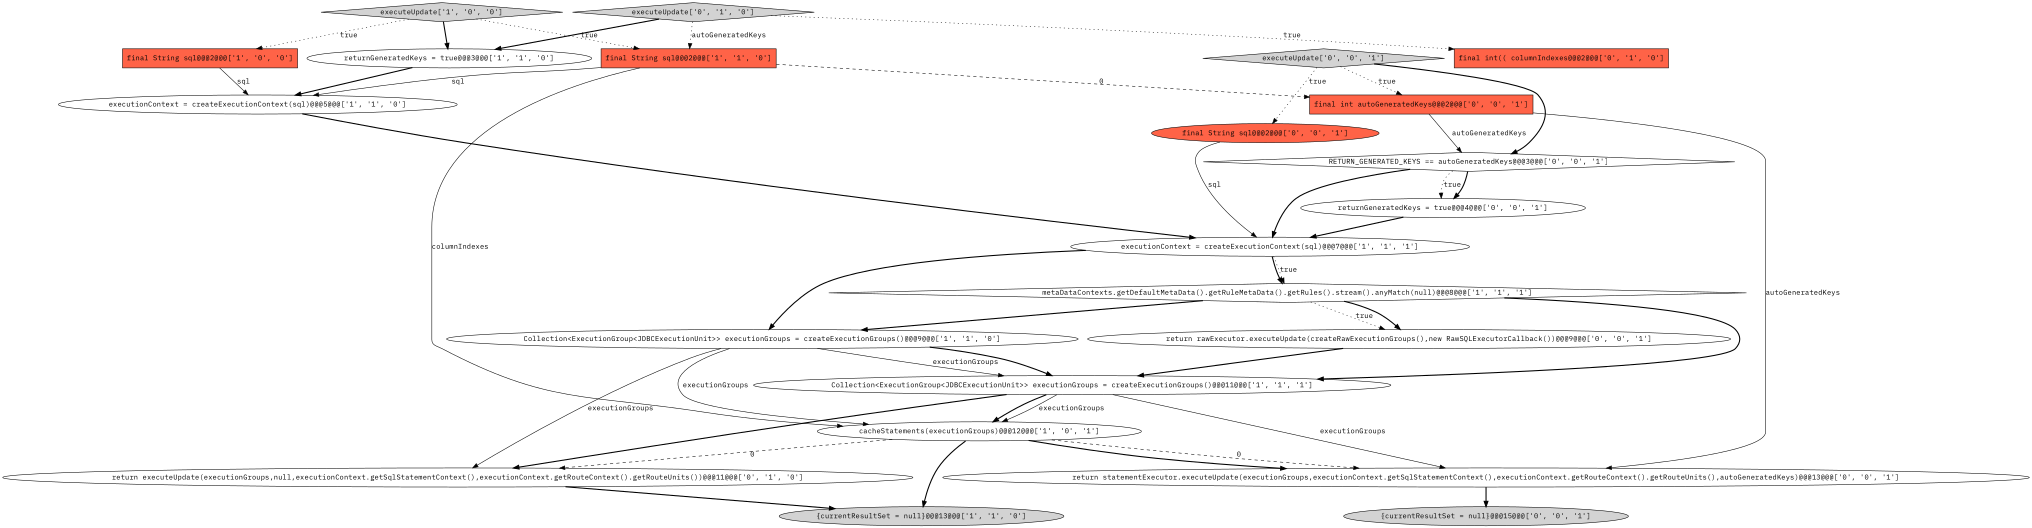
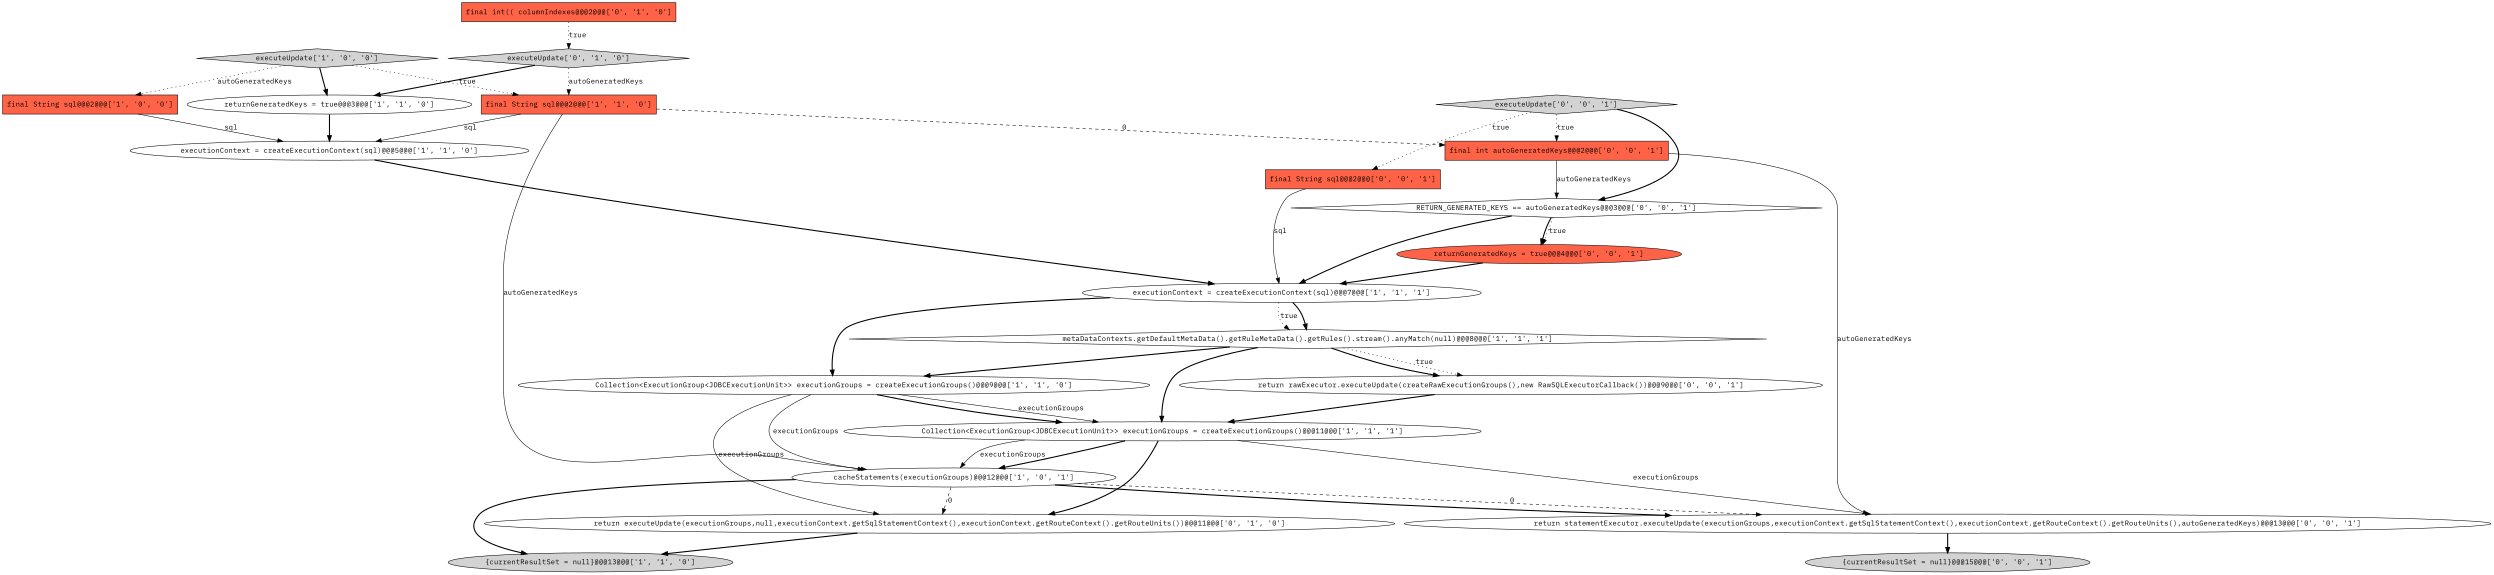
edge "executeUpdate['0', '1', '0']" -> "final int(( columnIndexes@@@2@@@['0', '1', '0']": reversed
edge "executeUpdate['1', '0', '0']" -> "final String sql@@@2@@@['1', '0', '0']": label "true" -> "autoGeneratedKeys"
node "final String sql@@@2@@@['0', '0', '1']": shape ellipse -> box
node "returnGeneratedKeys = true@@@4@@@['0', '0', '1']": fillcolor white -> tomato
edge "final String sql@@@2@@@['1', '1', '0']" -> "cacheStatements(executionGroups)@@@12@@@['1', '0', '1']": label "columnIndexes" -> "autoGeneratedKeys"
